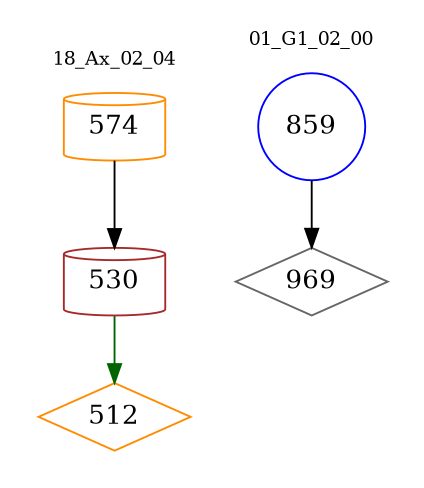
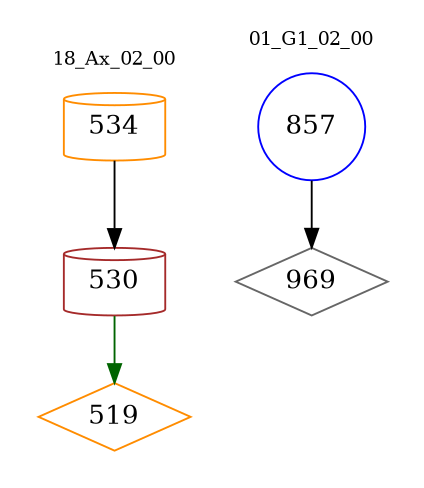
cluster "18_Ax_02_04": label "18_Ax_02_04" -> "18_Ax_02_00"
node "574": label "574" -> "534"
node "859": label "859" -> "857"
node "512": label "512" -> "519"
